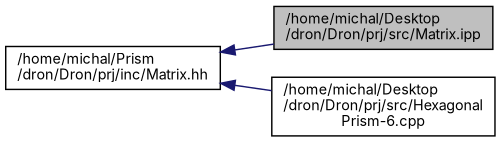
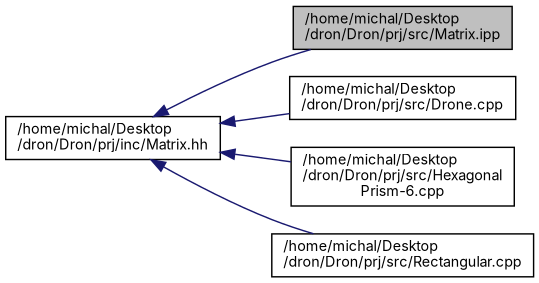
node "/home/michal/Prism /dron/Dron/prj/inc/Matrix.hh": label "/home/michal/Prism /dron/Dron/prj/inc/Matrix.hh" -> "/home/michal/Desktop /dron/Dron/prj/inc/Matrix.hh"
node "/home/michal/Desktop /dron/Dron/prj/src/Drone.cpp": added
node "/home/michal/Desktop /dron/Dron/prj/src/Rectangular.cpp": added
